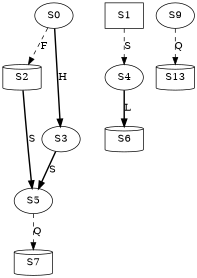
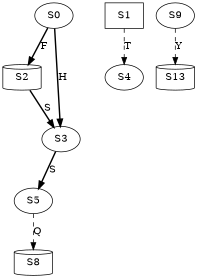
edge "S0" -> "S2": style dashed -> bold
edge "S1" -> "S4": label "S" -> "T"
edge "S9" -> "S13": label "Q" -> "Y"
edge "S2" -> "S5": now "S2" -> "S3"
node "S6": removed
node "S7": label "S7" -> "S8"
